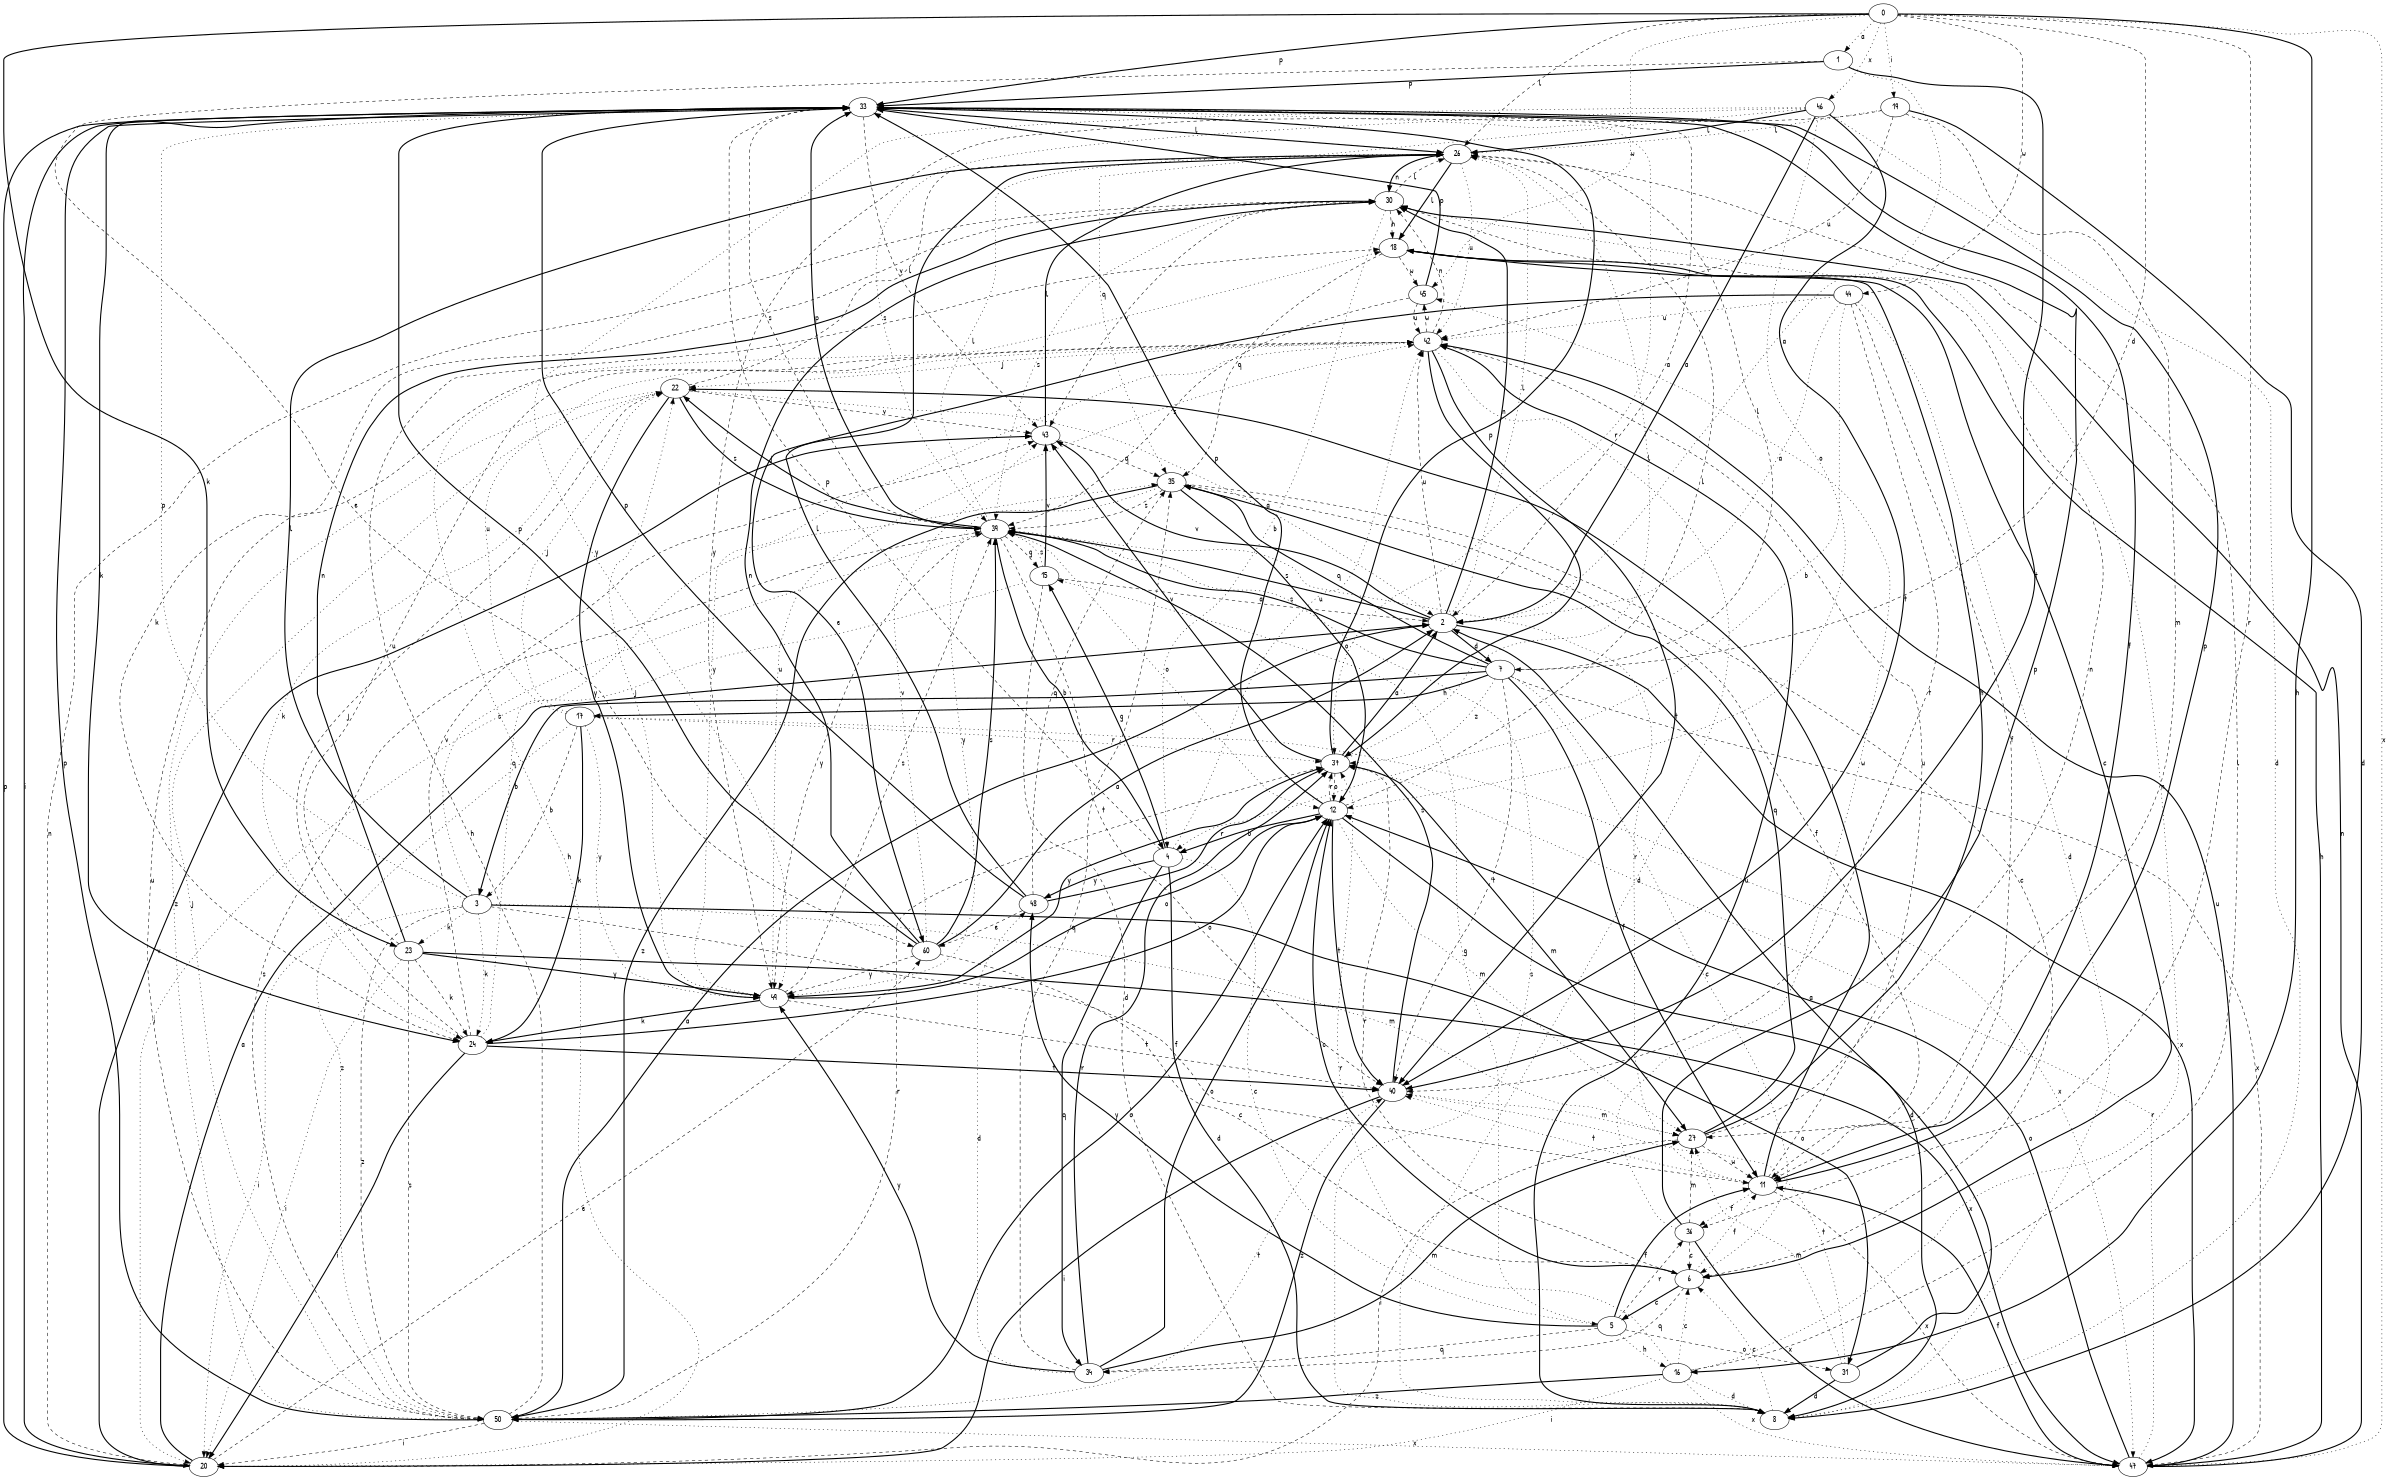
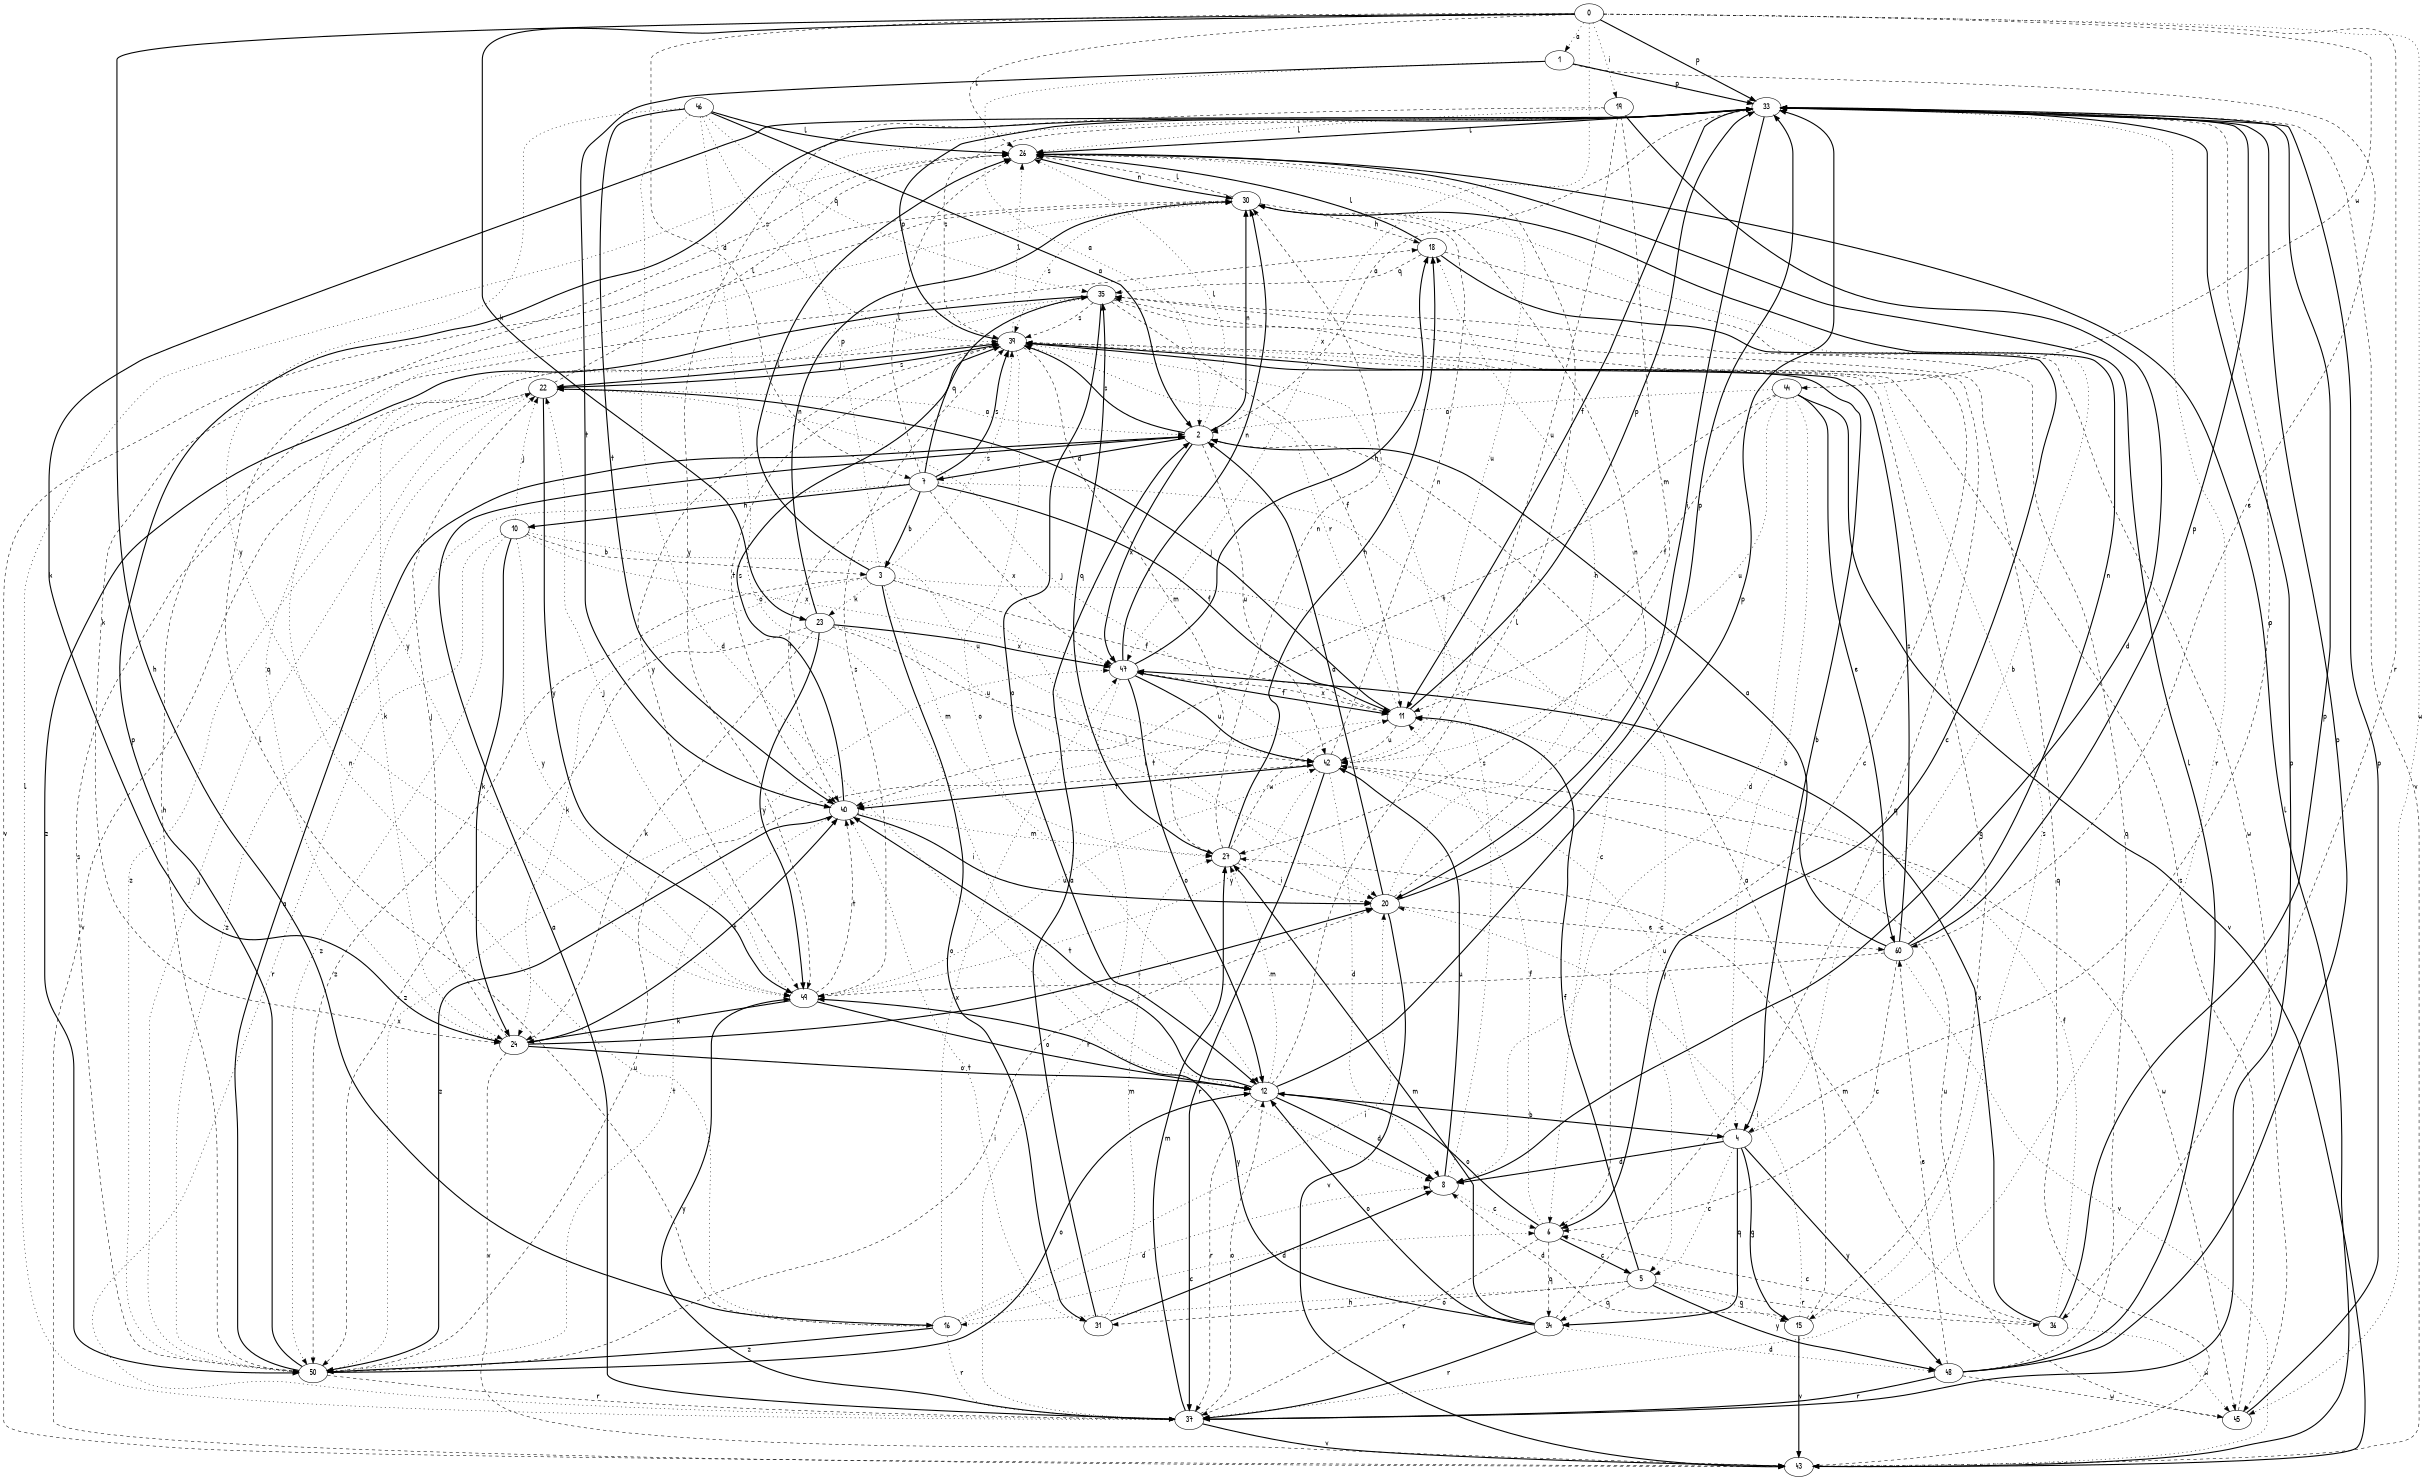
edge "0" -> "46": removed, label "x"
edge "26" -> "18": reversed
edge "2" -> "43": now "44" -> "43"
edge "39" -> "27": added, label "m"
edge "3" -> "5": added, label "c"
node "17": label "17" -> "10"
edge "7" -> "37": now "7" -> "50"
edge "23" -> "50": label "s" -> "z"
edge "11" -> "36": reversed
edge "48" -> "45": added, label "w"
